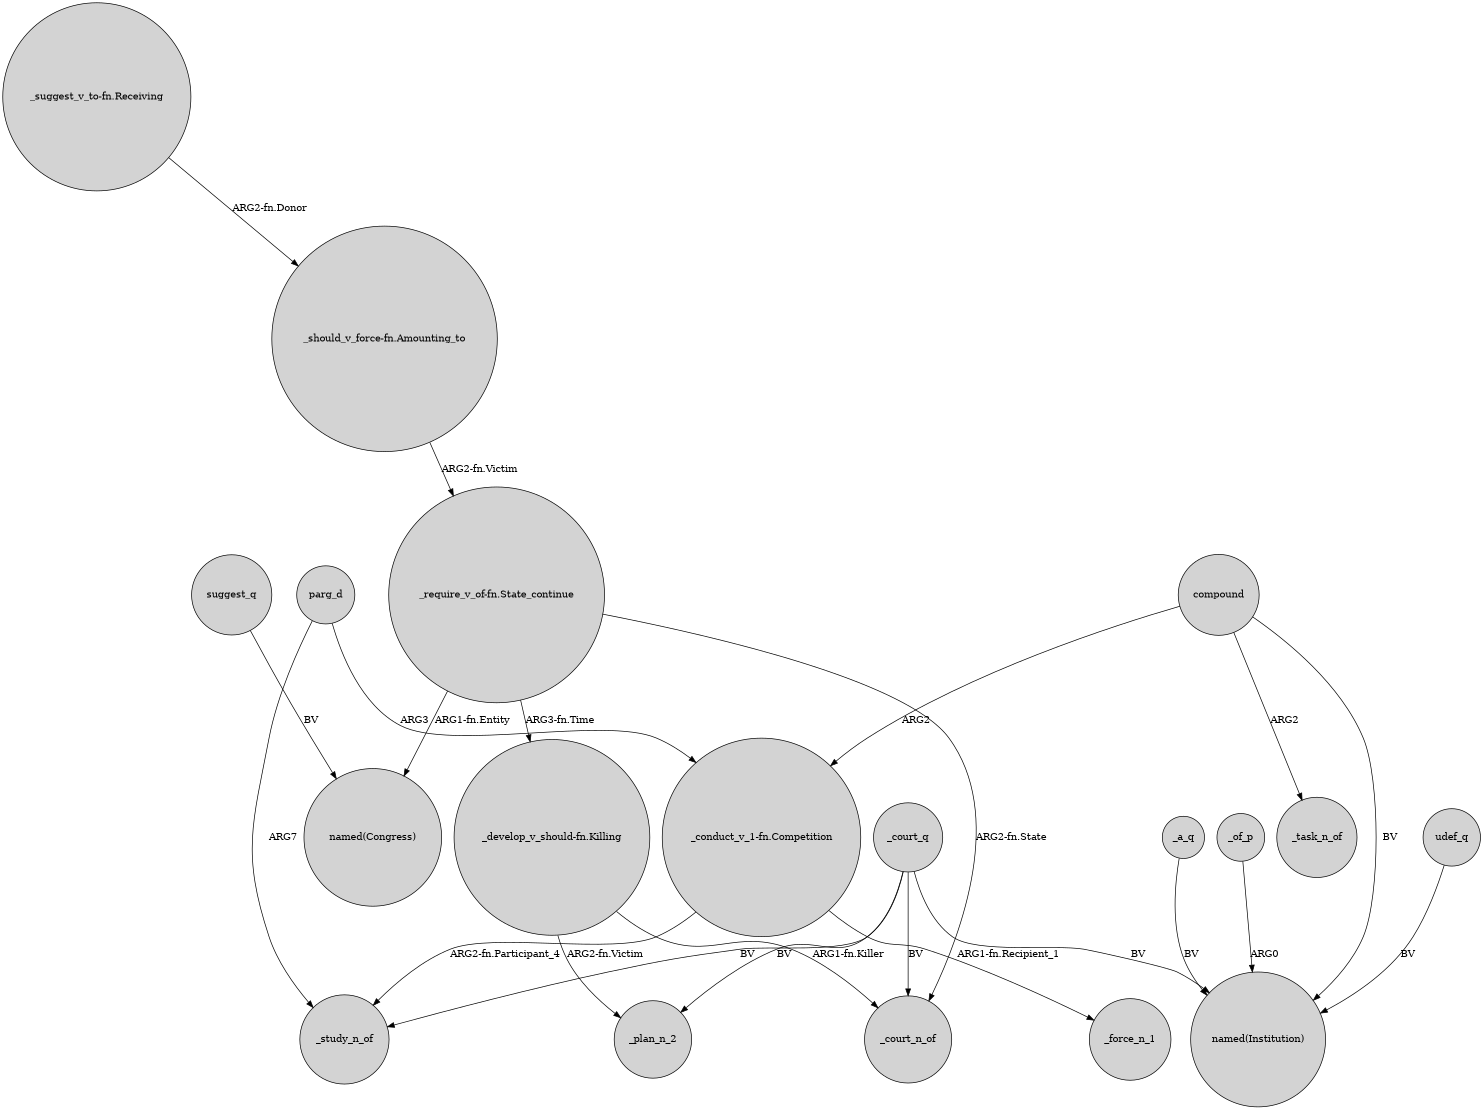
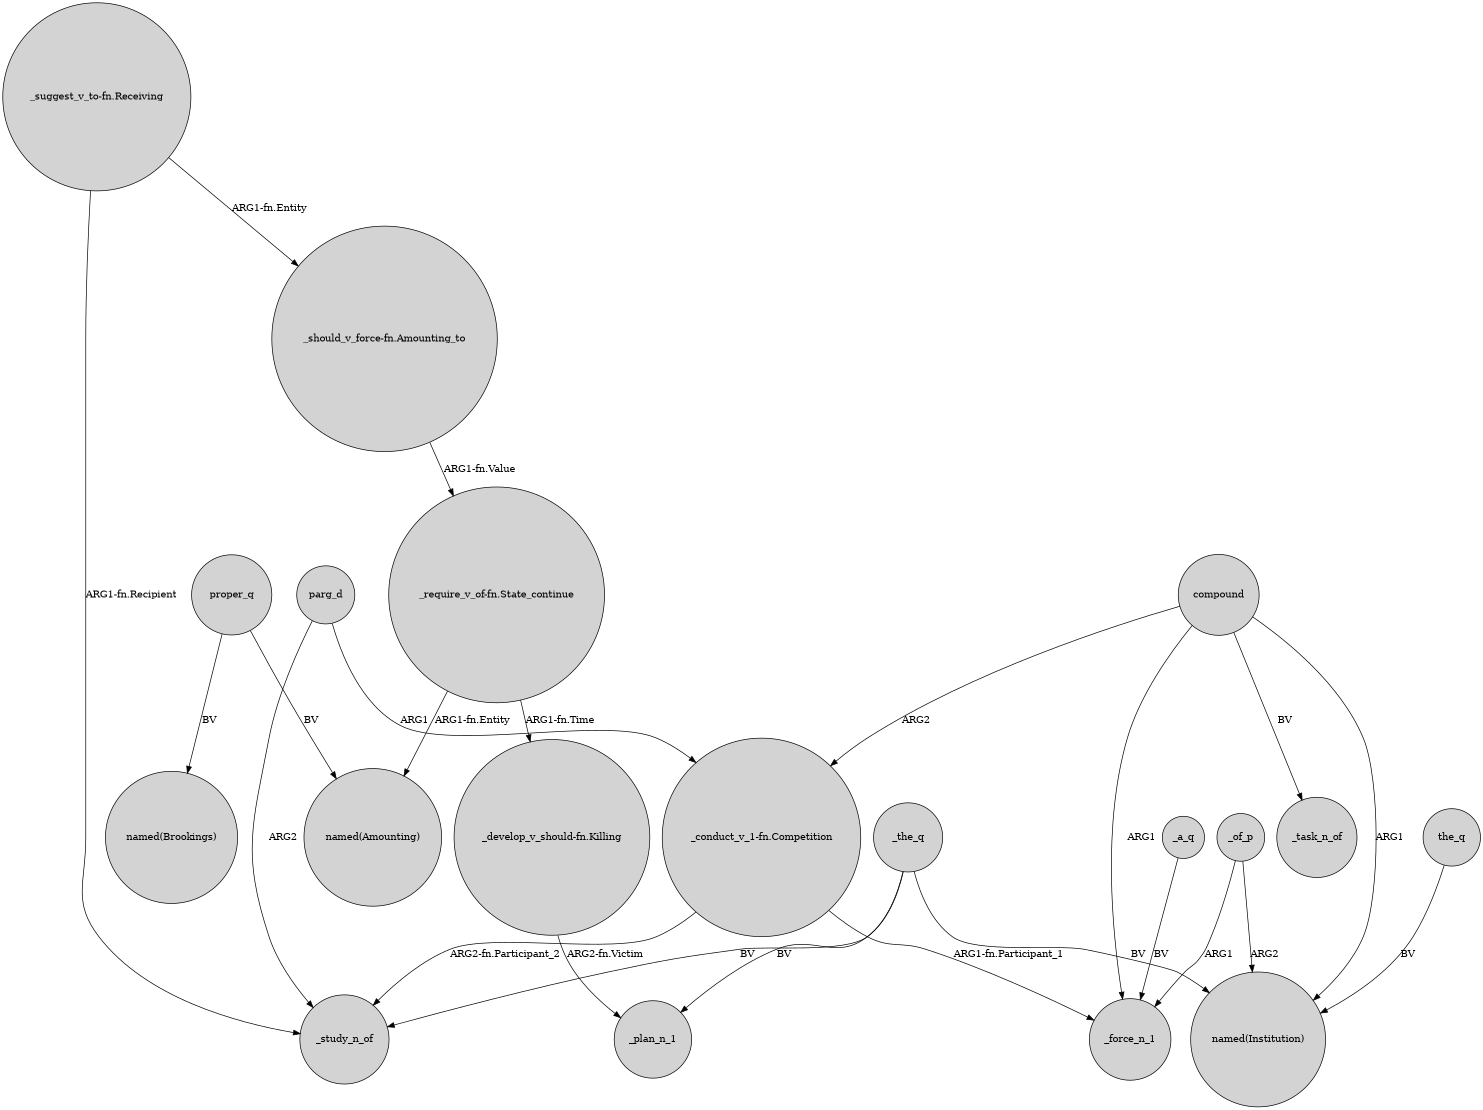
edge "_suggest_v_to-fn.Receiving" -> "_should_v_force-fn.Amounting_to": label "ARG2-fn.Donor" -> "ARG1-fn.Entity"
edge "_should_v_force-fn.Amounting_to" -> "_require_v_of-fn.State_continue": label "ARG2-fn.Victim" -> "ARG1-fn.Value"
node "suggest_q": label "suggest_q" -> "proper_q"
edge "_suggest_v_to-fn.Receiving" -> "_study_n_of": added, label "ARG1-fn.Recipient"
edge "parg_d" -> "_conduct_v_1-fn.Competition": label "ARG3" -> "ARG1"
edge "_require_v_of-fn.State_continue" -> "_develop_v_should-fn.Killing": label "ARG3-fn.Time" -> "ARG1-fn.Time"
edge "compound" -> "_task_n_of": label "ARG2" -> "BV"
edge "compound" -> "_force_n_1": added, label "ARG1"
node "named(Brookings)": added
edge "parg_d" -> "_study_n_of": label "ARG7" -> "ARG2"
node "named(Congress)": label "named(Congress)" -> "named(Amounting)"
node "_court_q": label "_court_q" -> "_the_q"
edge "compound" -> "named(Institution)": label "BV" -> "ARG1"
node "udef_q": label "udef_q" -> "the_q"
edge "_a_q" -> "named(Institution)": now "_a_q" -> "_force_n_1"
edge "_of_p" -> "_force_n_1": added, label "ARG1"
edge "_conduct_v_1-fn.Competition" -> "_study_n_of": label "ARG2-fn.Participant_4" -> "ARG2-fn.Participant_2"
edge "_conduct_v_1-fn.Competition" -> "_force_n_1": label "ARG1-fn.Recipient_1" -> "ARG1-fn.Participant_1"
edge "_of_p" -> "named(Institution)": label "ARG0" -> "ARG2"
node "_plan_n_2": label "_plan_n_2" -> "_plan_n_1"
node "_court_n_of": removed
